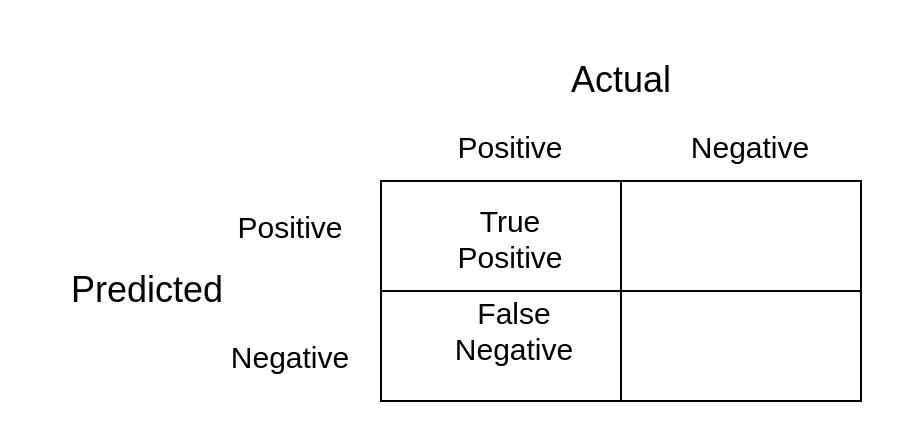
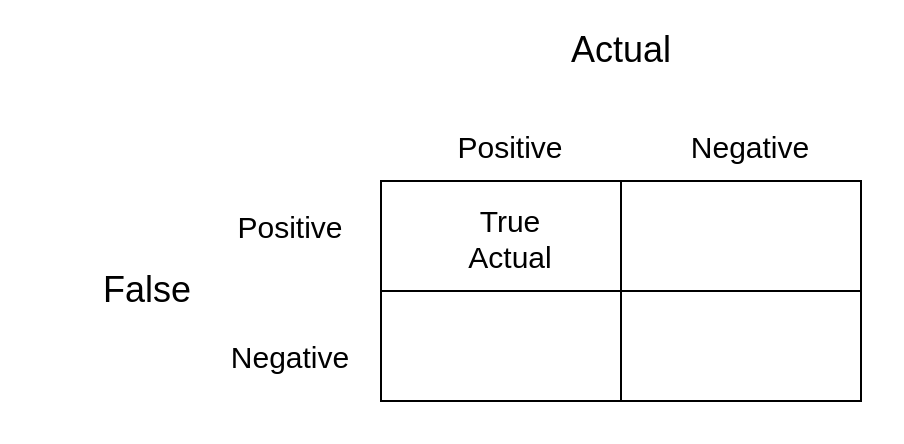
node "Actual": moved (621, 81) -> (621, 51)
node "True Positive": label "True Positive" -> "True Actual"
node "Predicted": label "Predicted" -> "False"
node "False Negative": removed
